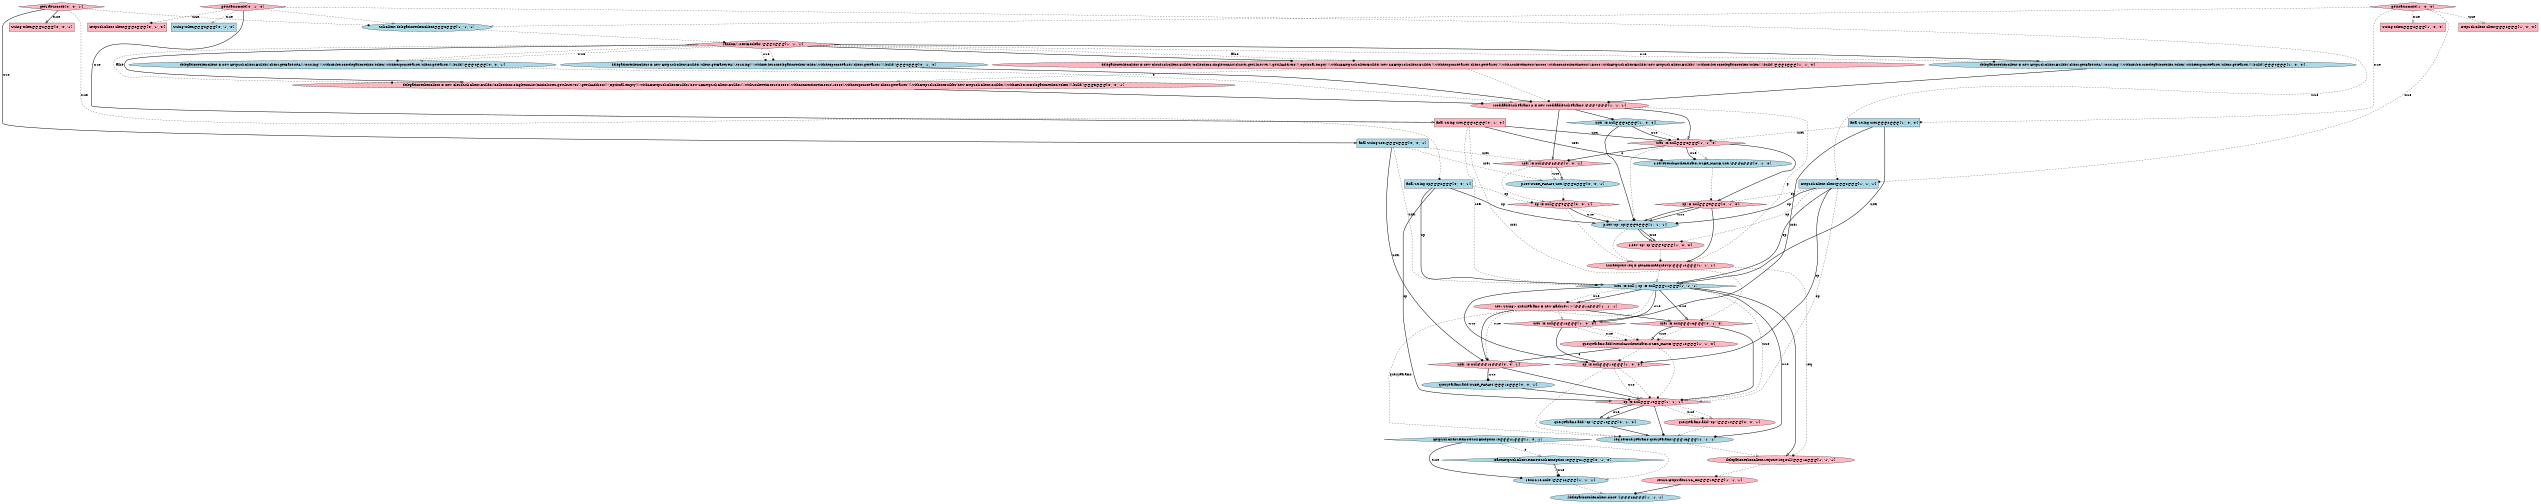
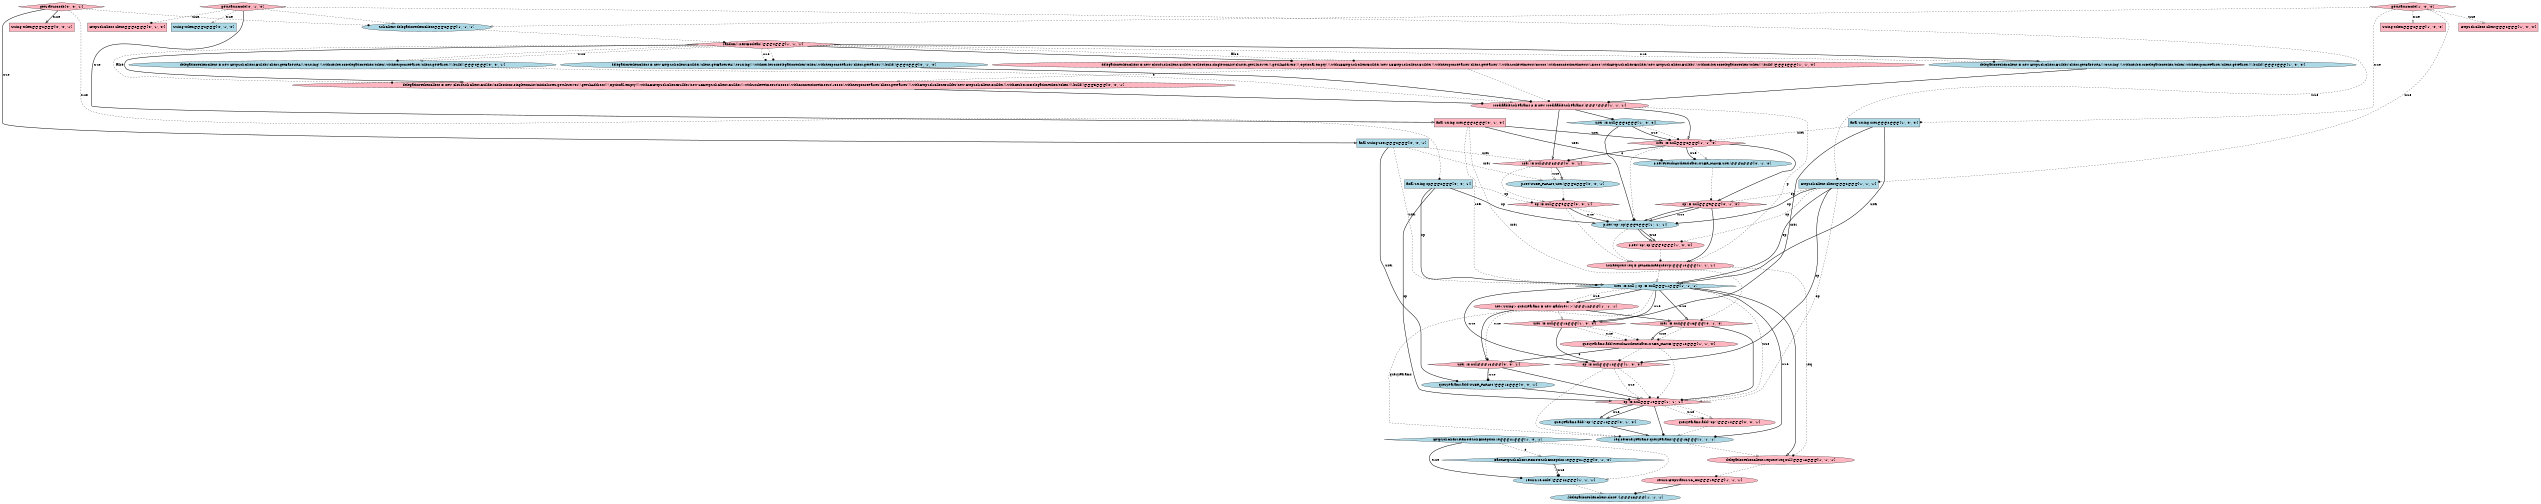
edge "final String user@@@2@@@['0', '0', '1']" -> "user != null@@@13@@@['0', '0', '1']": now "final String user@@@2@@@['0', '0', '1']" -> "queryParams.add(USER_PARAM)@@@13@@@['0', '0', '1']"
